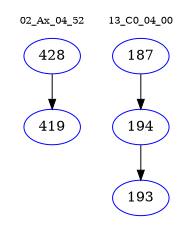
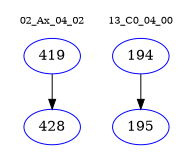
cluster "02_Ax_04_52": label "02_Ax_04_52" -> "02_Ax_04_02"
node "187": removed
edge "428" -> "419": reversed
node "193": label "193" -> "195"
